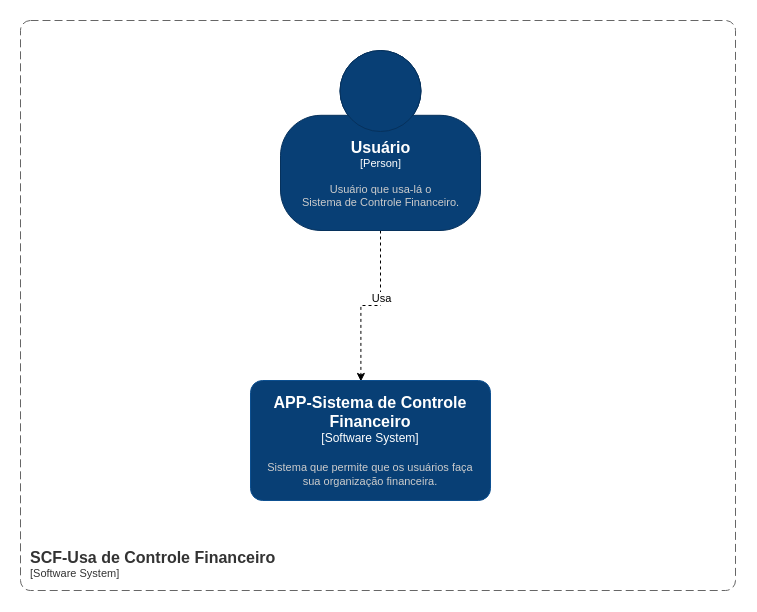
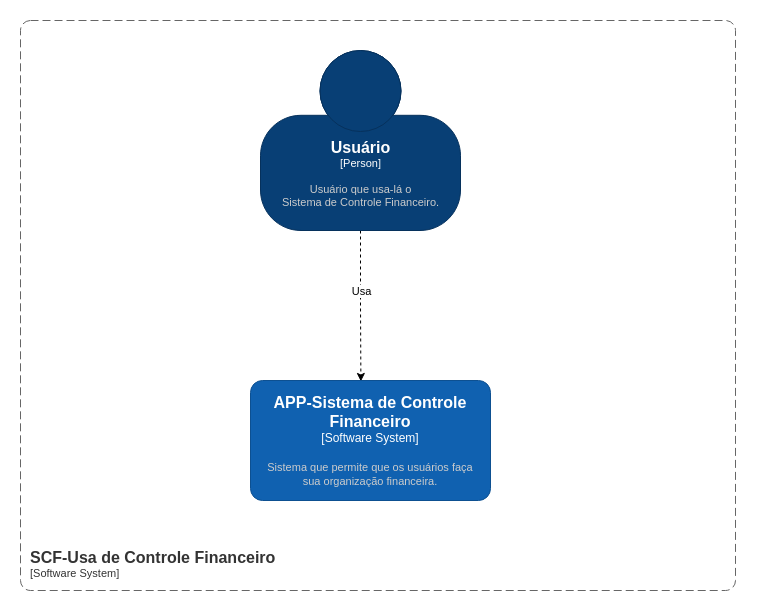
node "Usuário [Person] Usuário que usa-lá o Sistema de Controle Financeiro.": moved (381, 141) -> (361, 141)
node "APP-Sistema de Controle Financeiro [Software System] Sistema que permite que os usuários faça sua organização financeira.": fillcolor #083f75 -> #1061b0
